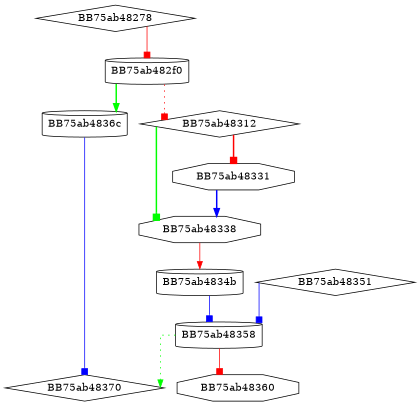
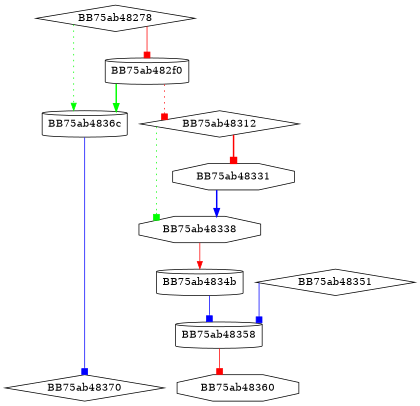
edge "BB75ab48278" -> "BB75ab4836c": added
edge "BB75ab48312" -> "BB75ab48338": style bold -> dotted
edge "BB75ab48358" -> "BB75ab48370": removed
